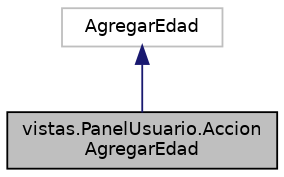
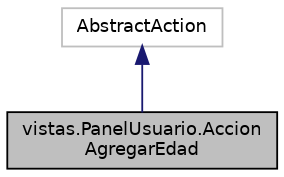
node "AgregarEdad": label "AgregarEdad" -> "AbstractAction"
